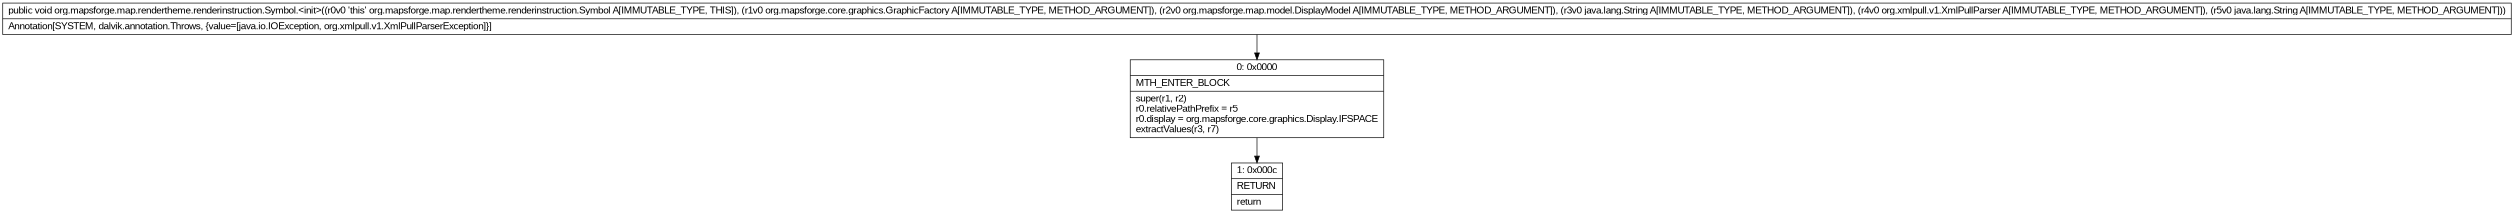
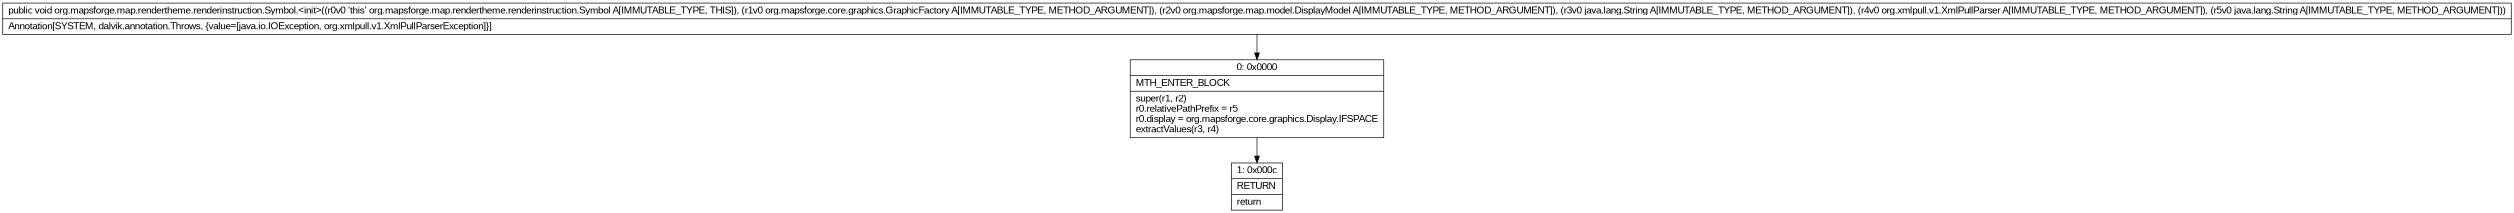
node "0: 0x0000": text "extractValues(r3, r7)" -> "extractValues(r3, r4)"
